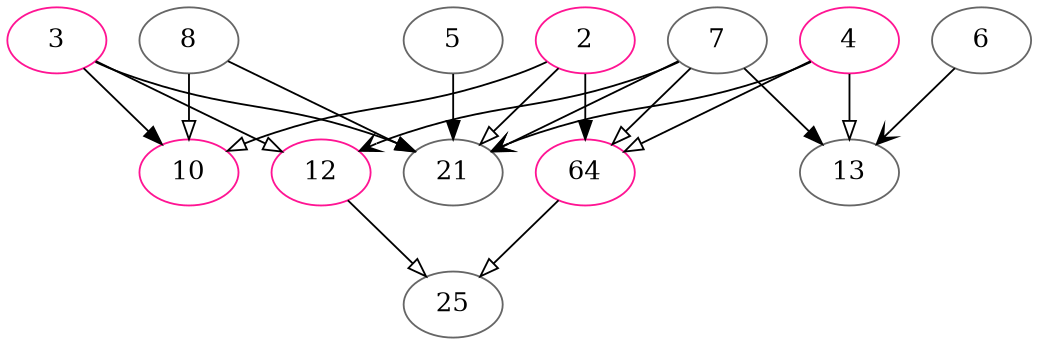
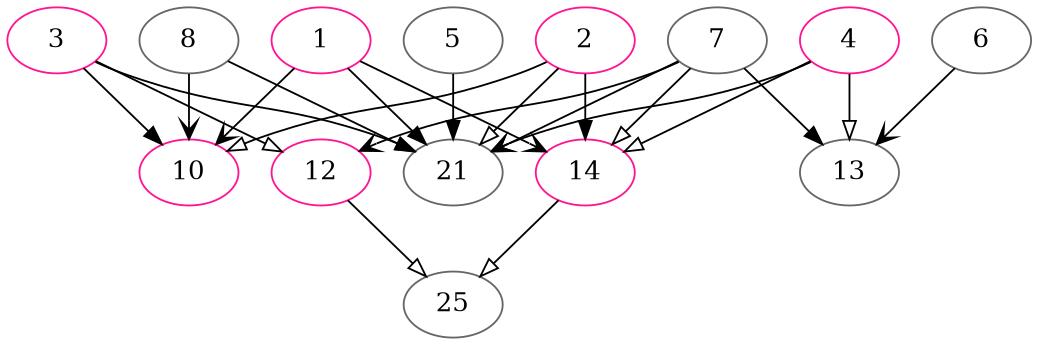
node "1": added
edge "8" -> "10": arrowhead onormal -> vee
node "64": label "64" -> "14"
